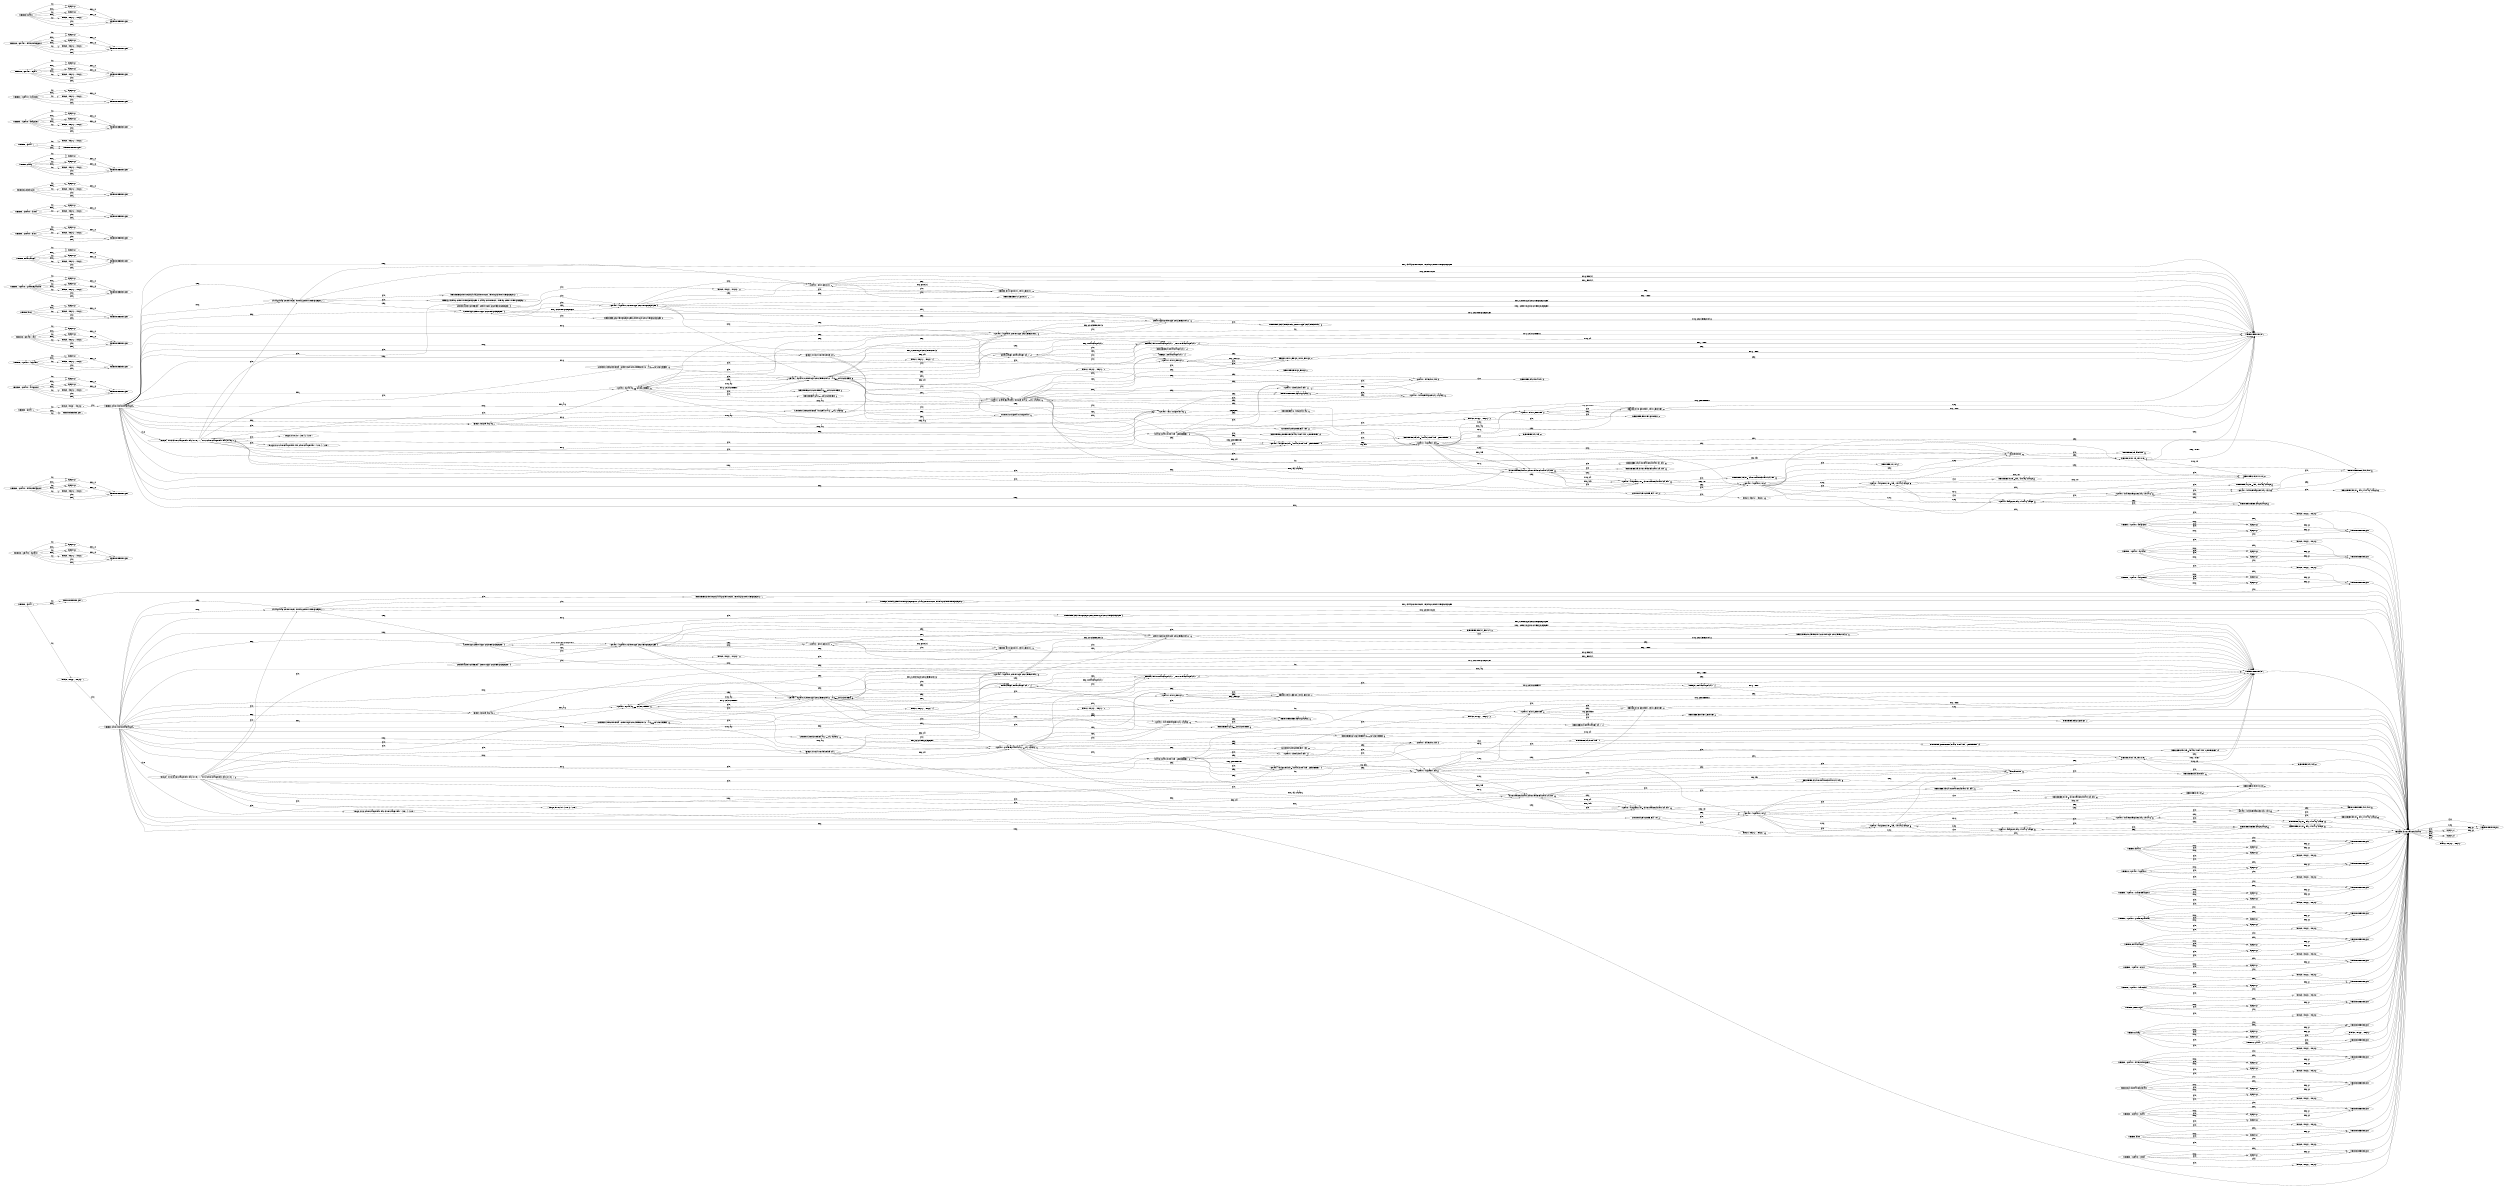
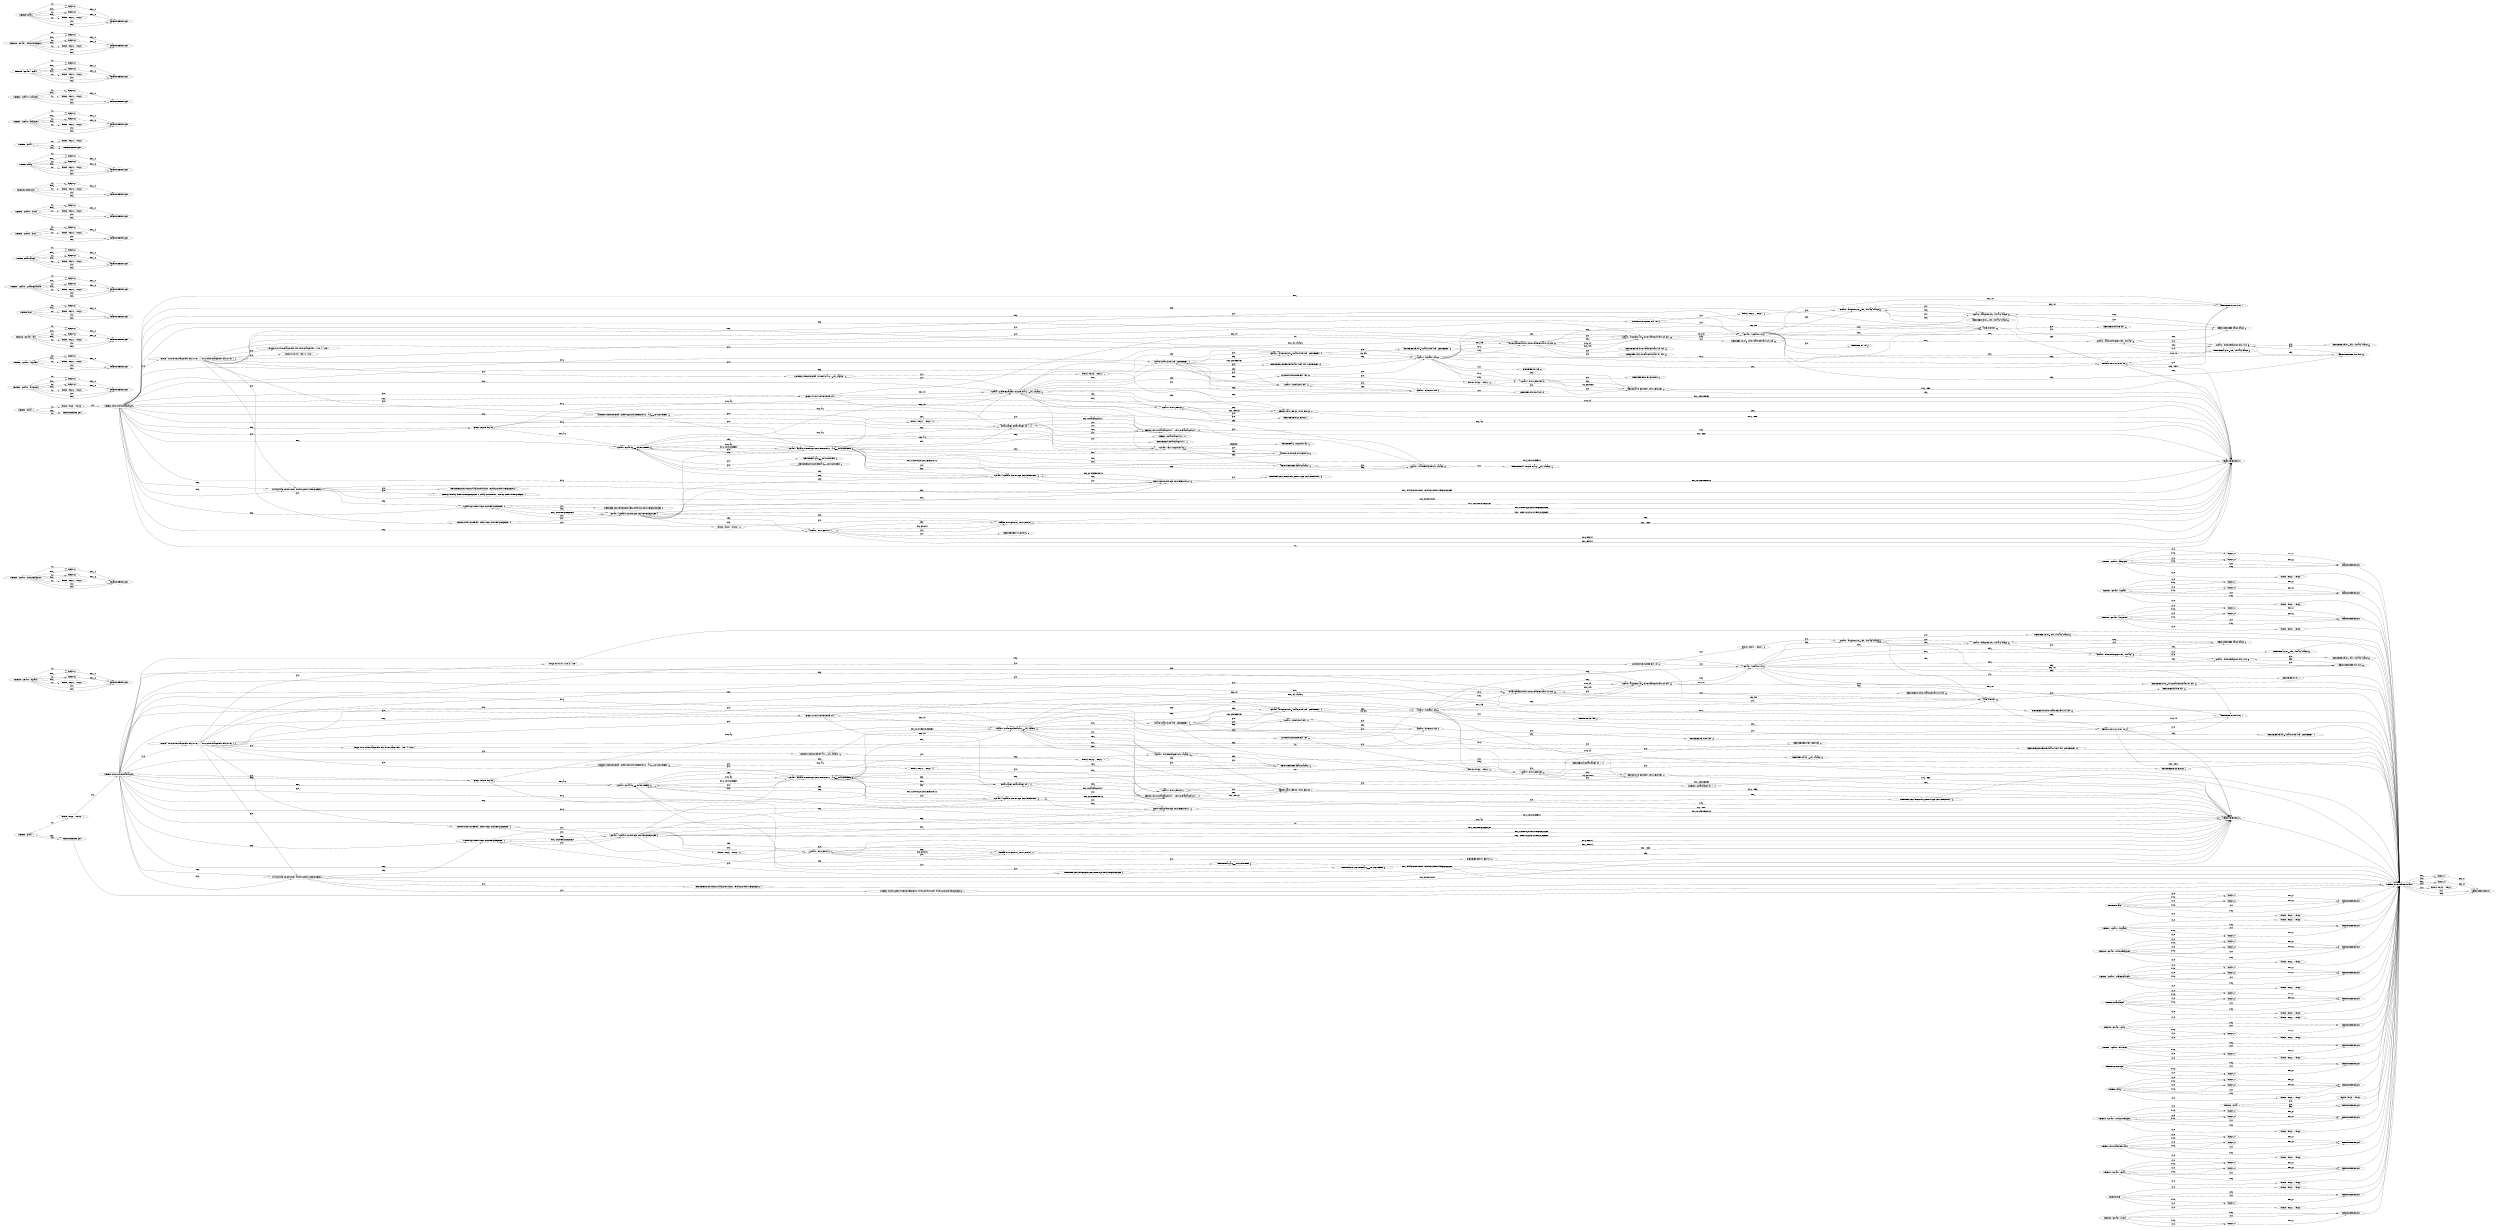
edge "(<operator>.cast,(unsigned int)arg)" -> "(UNKNOWN,unsigned int,unsigned int)": added, label "AST:"
node "(IDENTIFIER,cdi,(unsigned int)arg >= cdi->capacity)": added
node "(IDENTIFIER,cdi,arg >= cdi->capacity)": added
